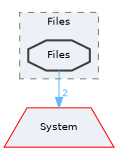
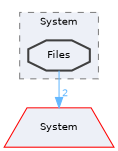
cluster "Files": label "Files" -> "System"
